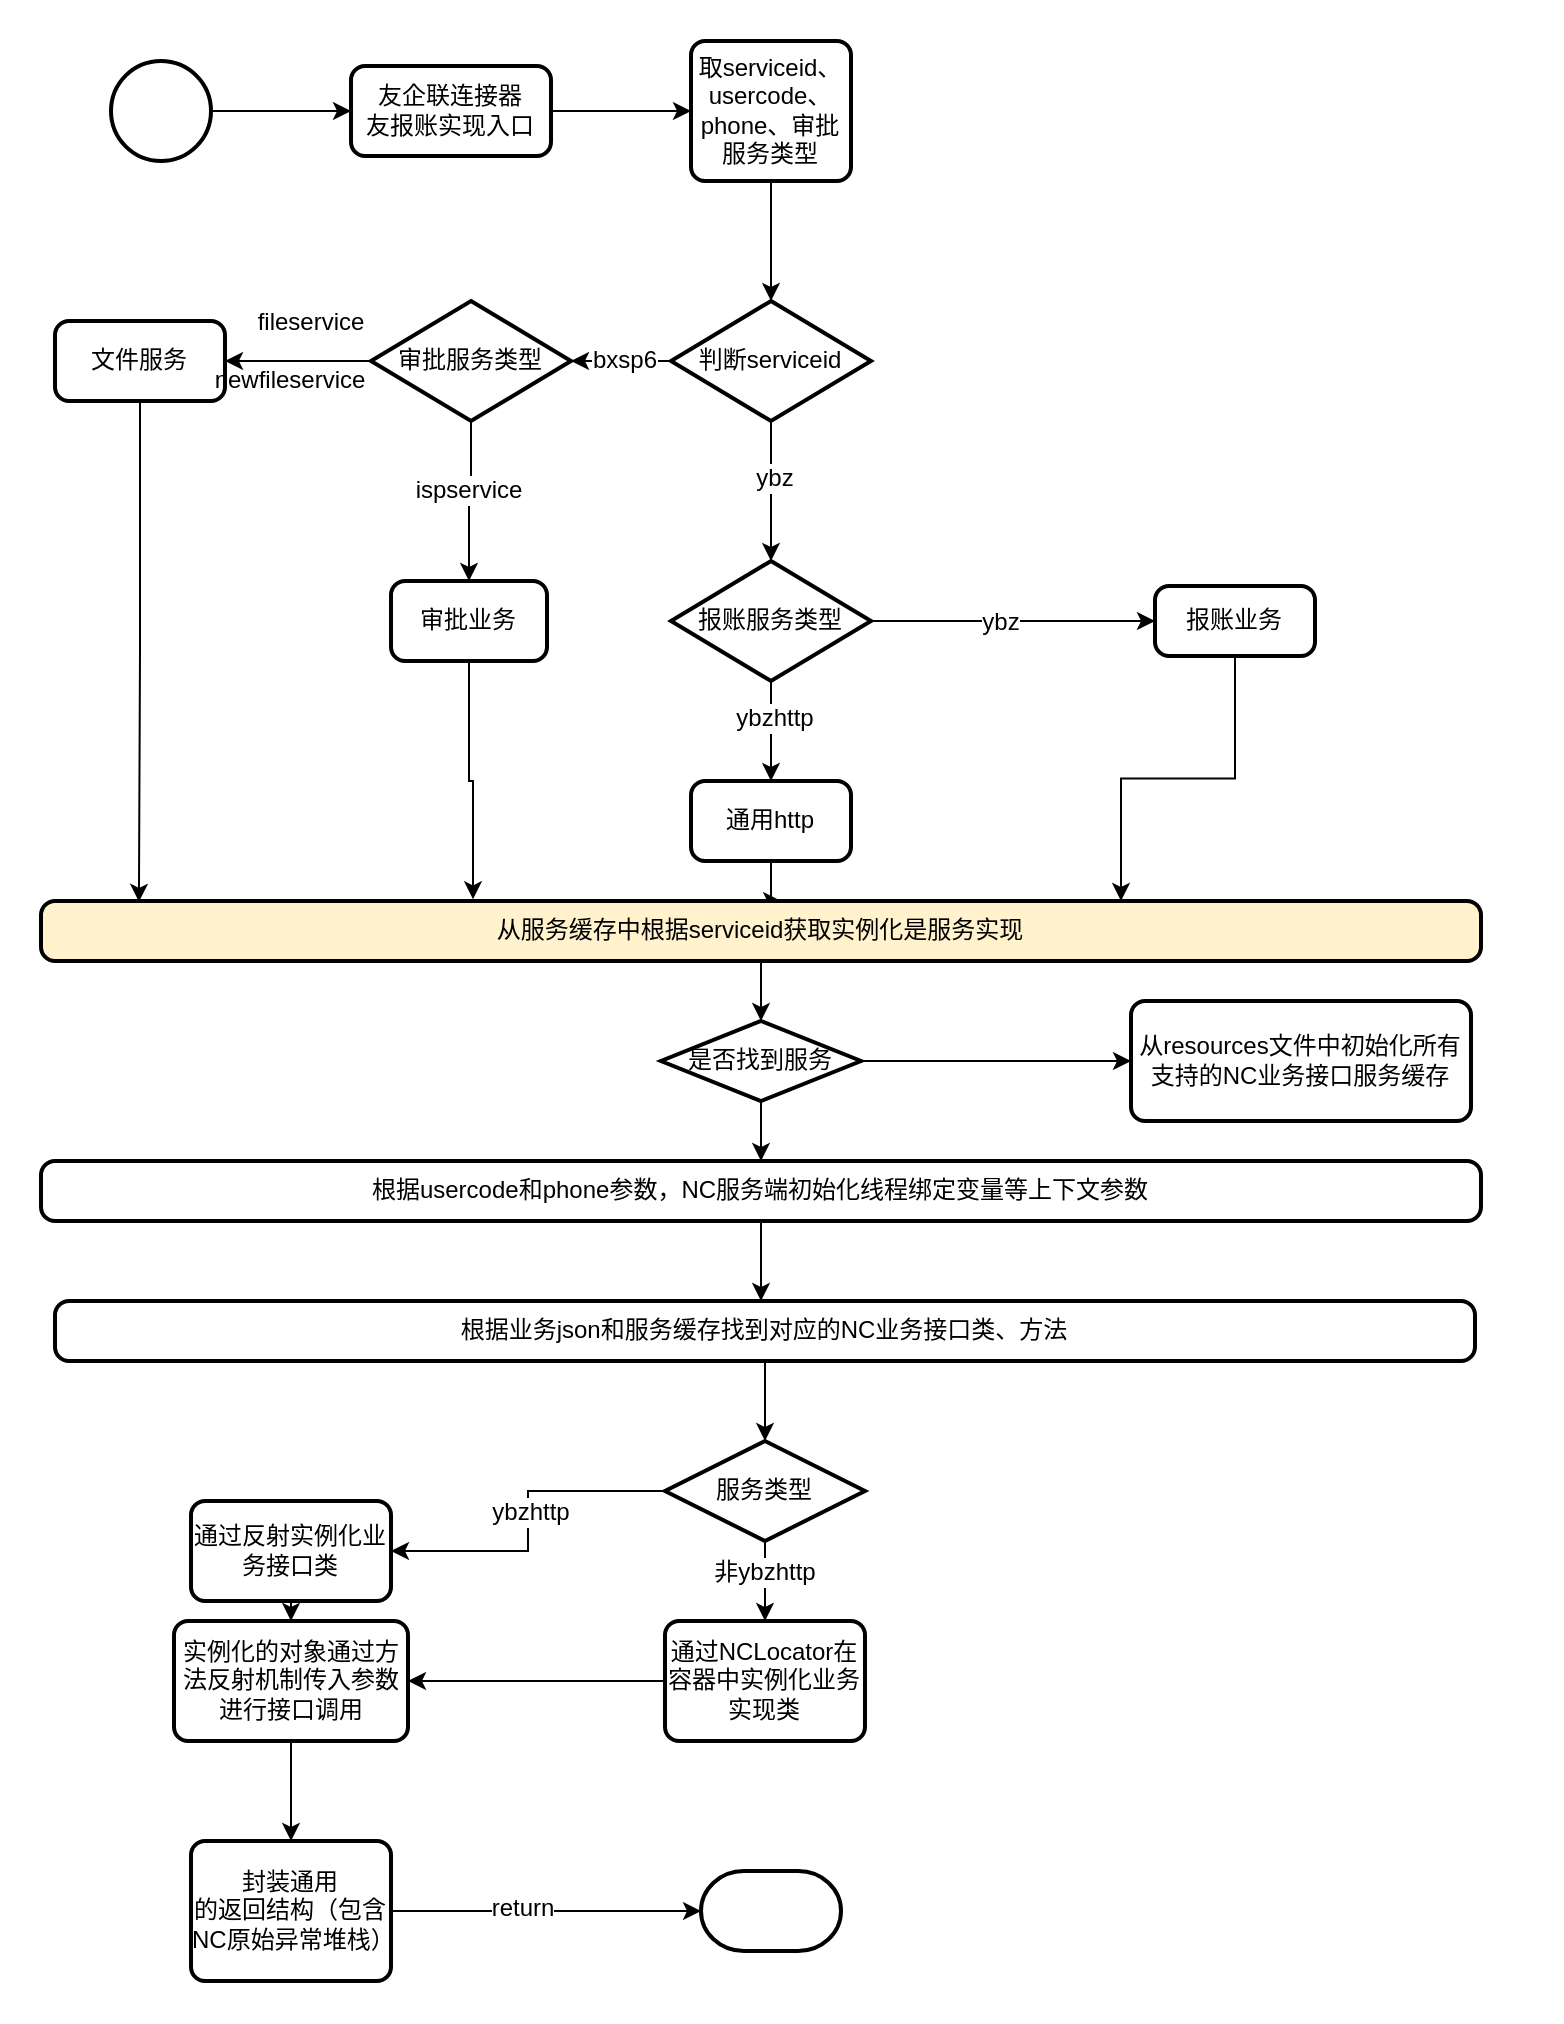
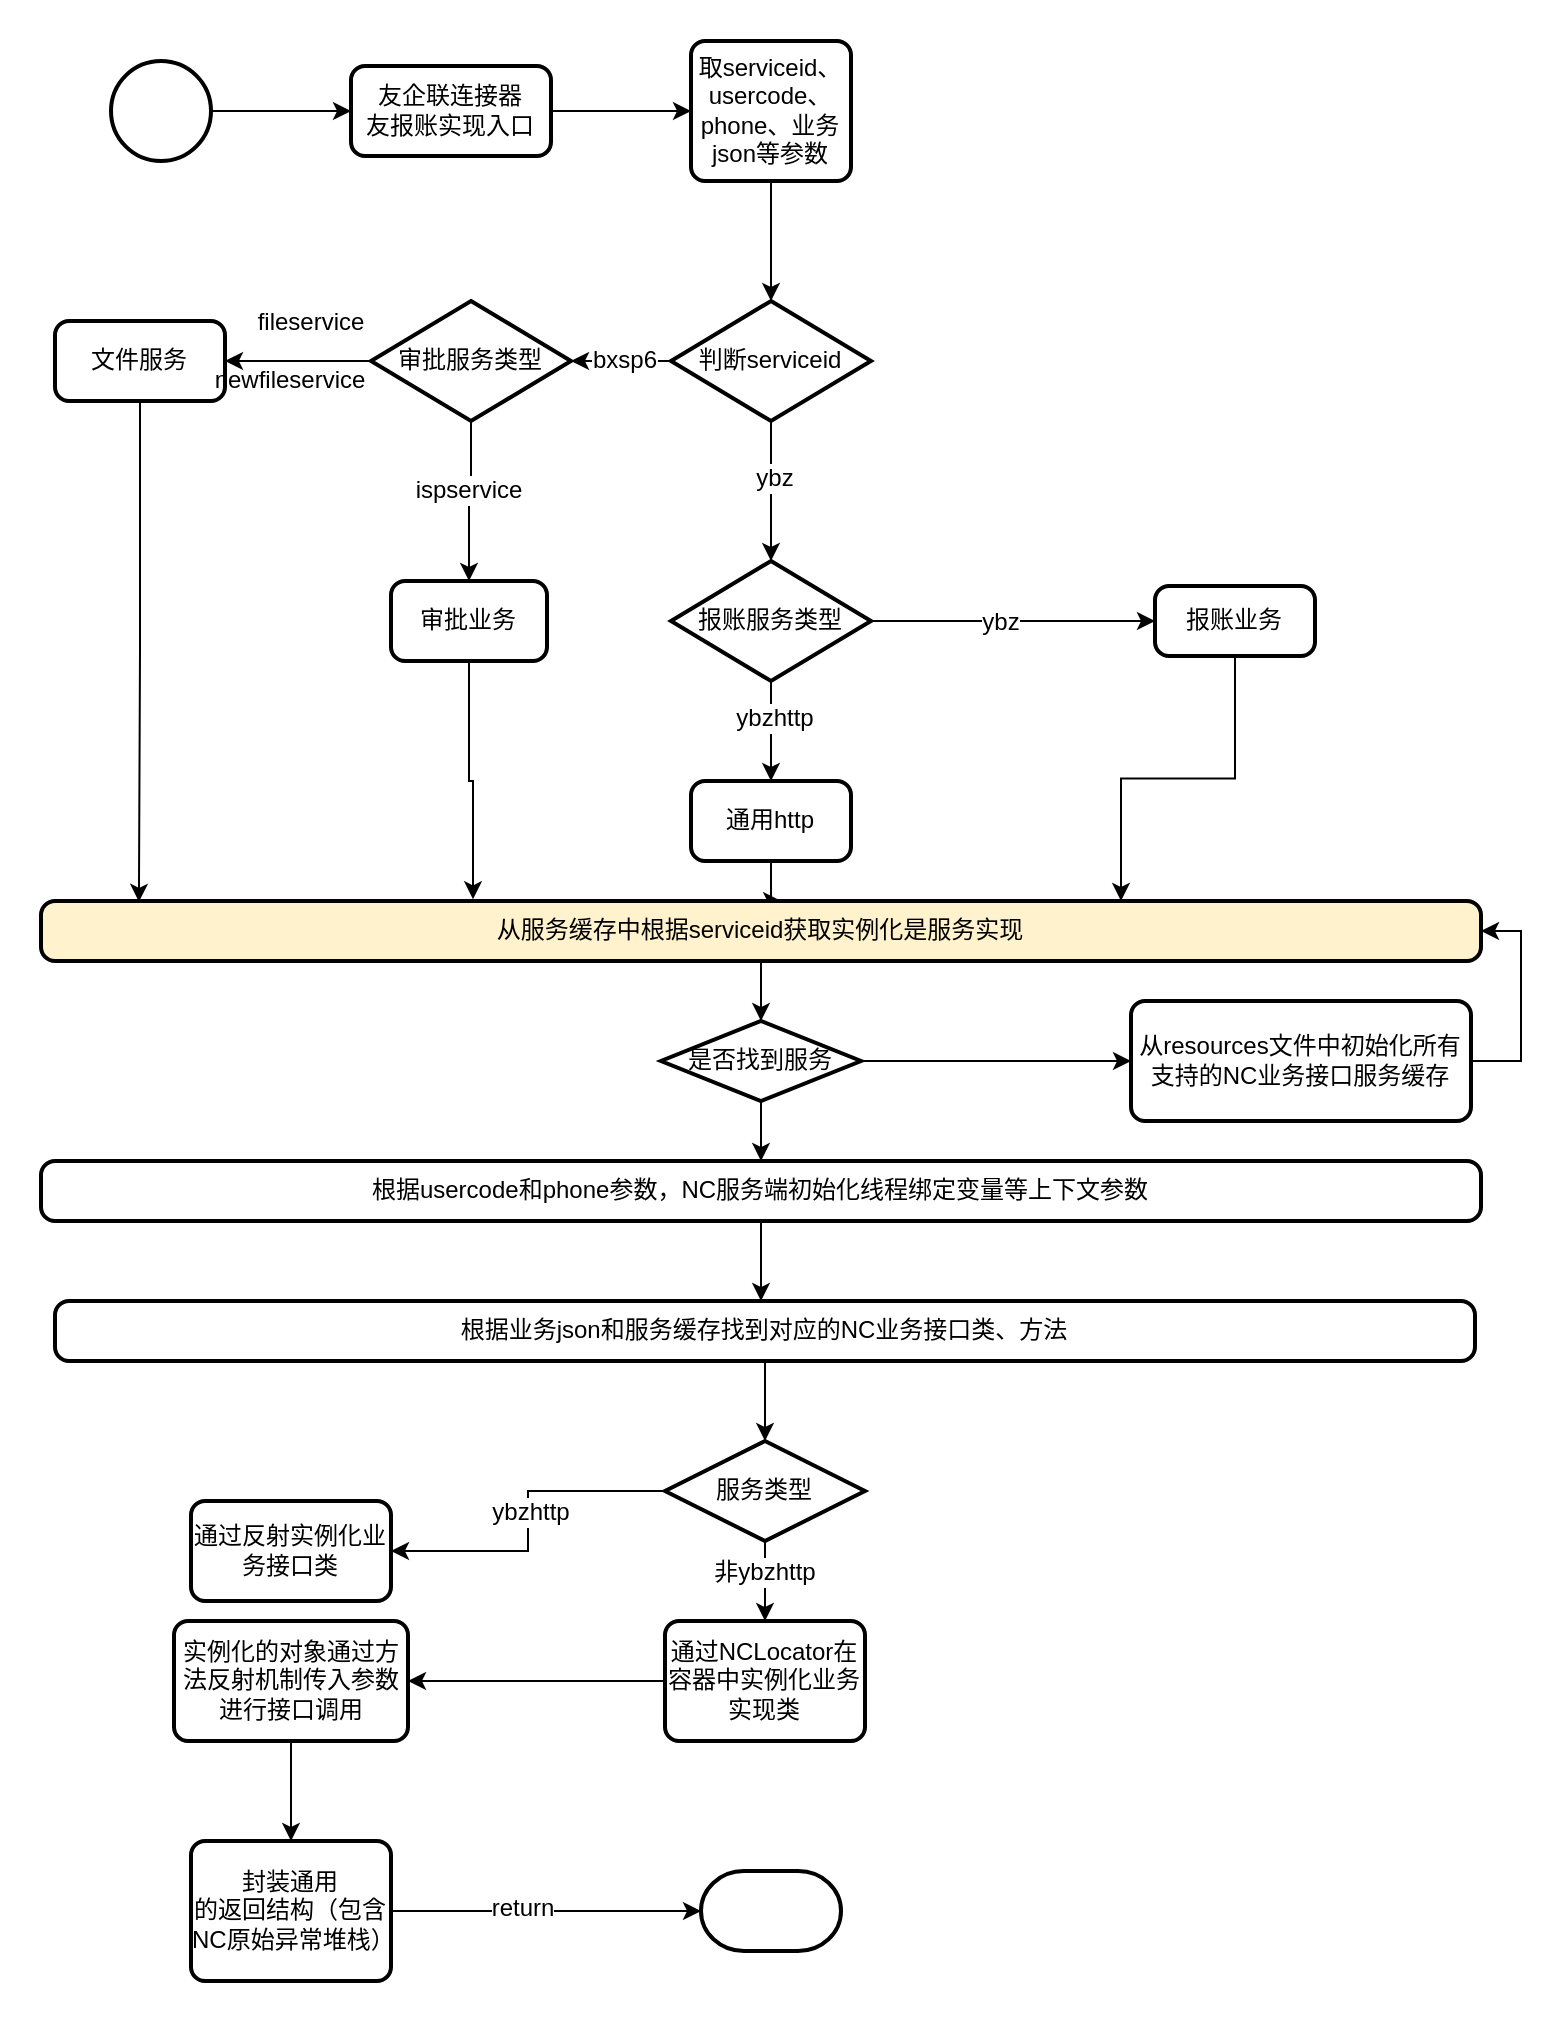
node "取serviceid、usercode、phone、审批服务类型": label "取serviceid、usercode、phone、审批服务类型" -> "取serviceid、usercode、phone、业务json等参数"
edge "从resources文件中初始化所有支持的NC业务接口服务缓存" -> "从服务缓存中根据serviceid获取实例化是服务实现": added
edge "通过反射实例化业务接口类" -> "实例化的对象通过方法反射机制传入参数进行接口调用": removed
